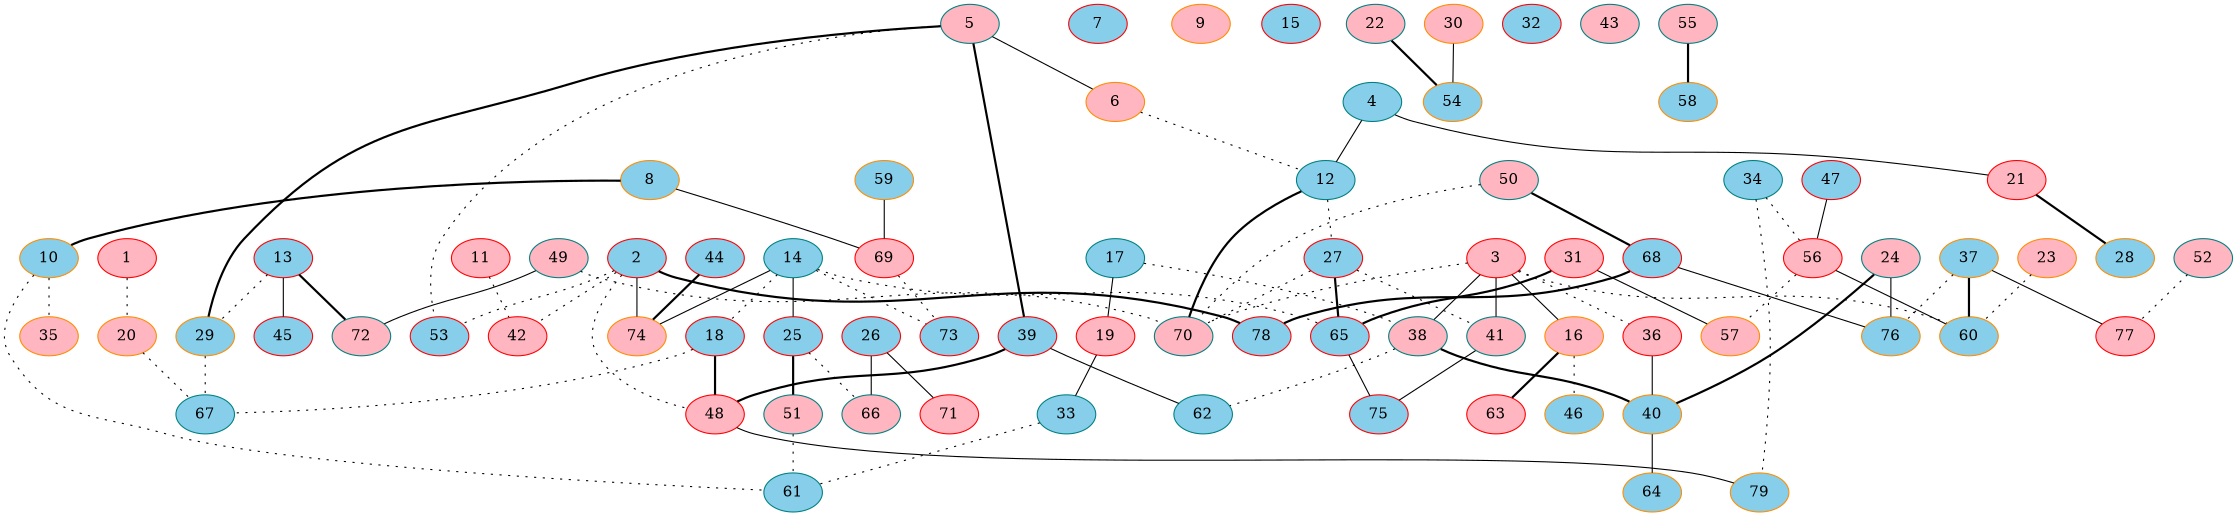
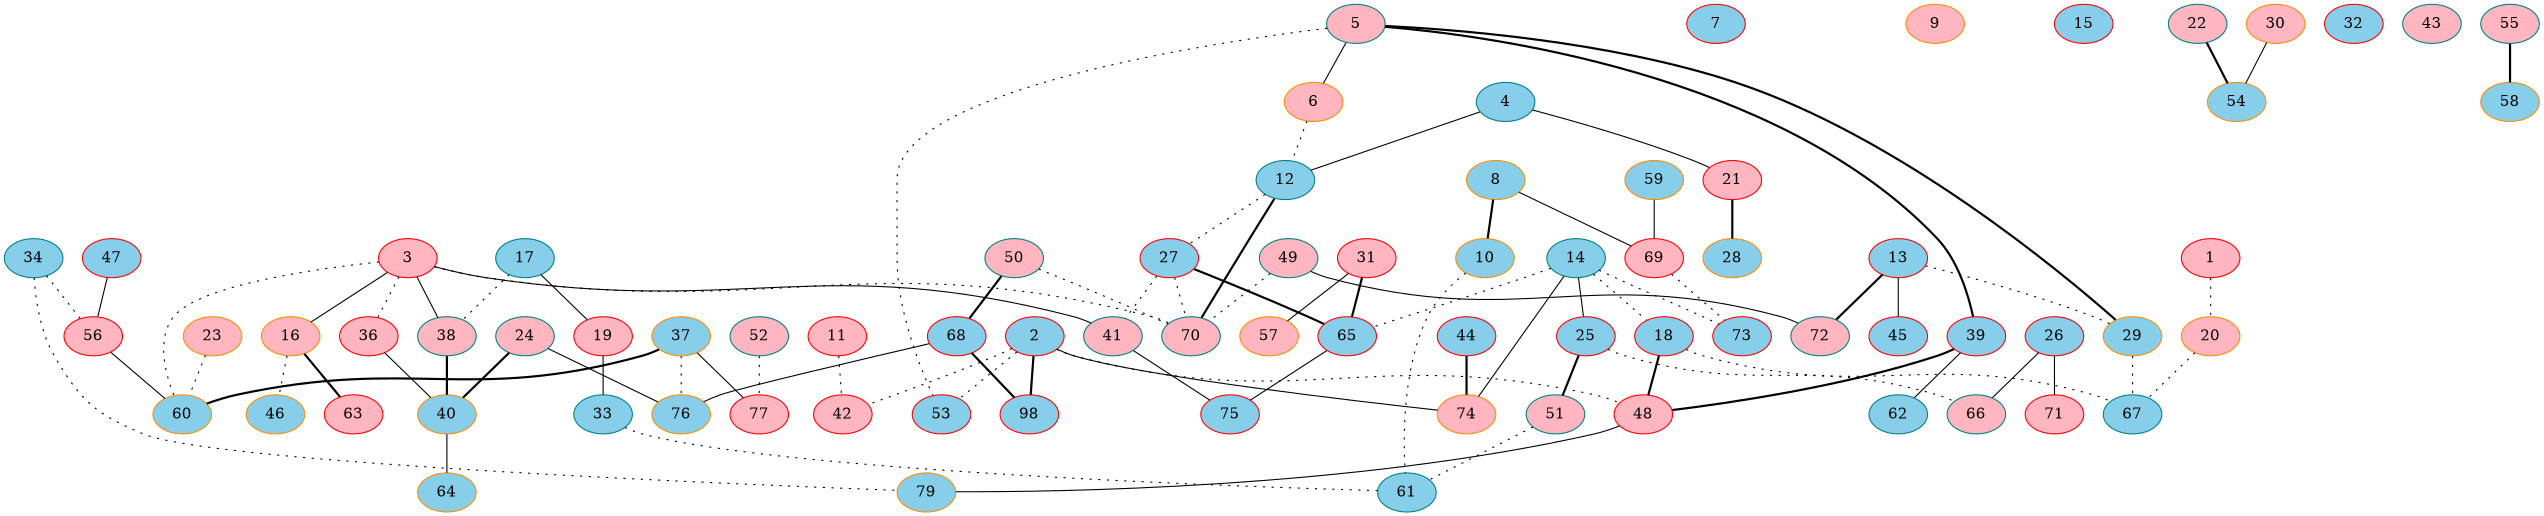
edge "56" -- "57": removed
node "35": removed
node "78": label "78" -> "98"
edge "38" -- "62": removed
